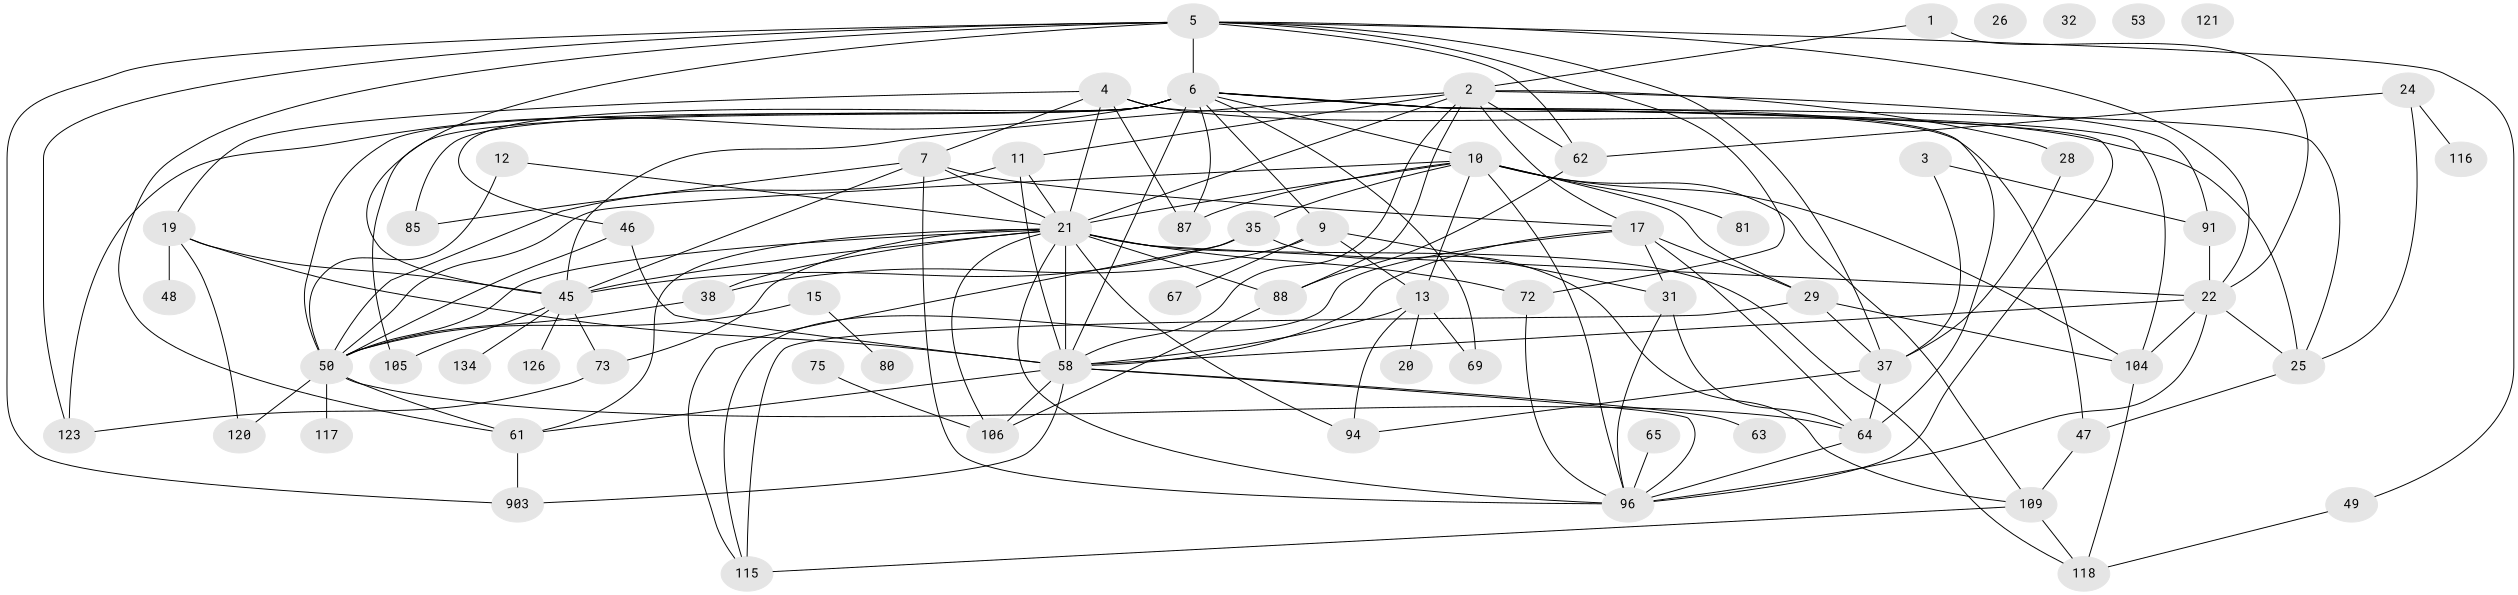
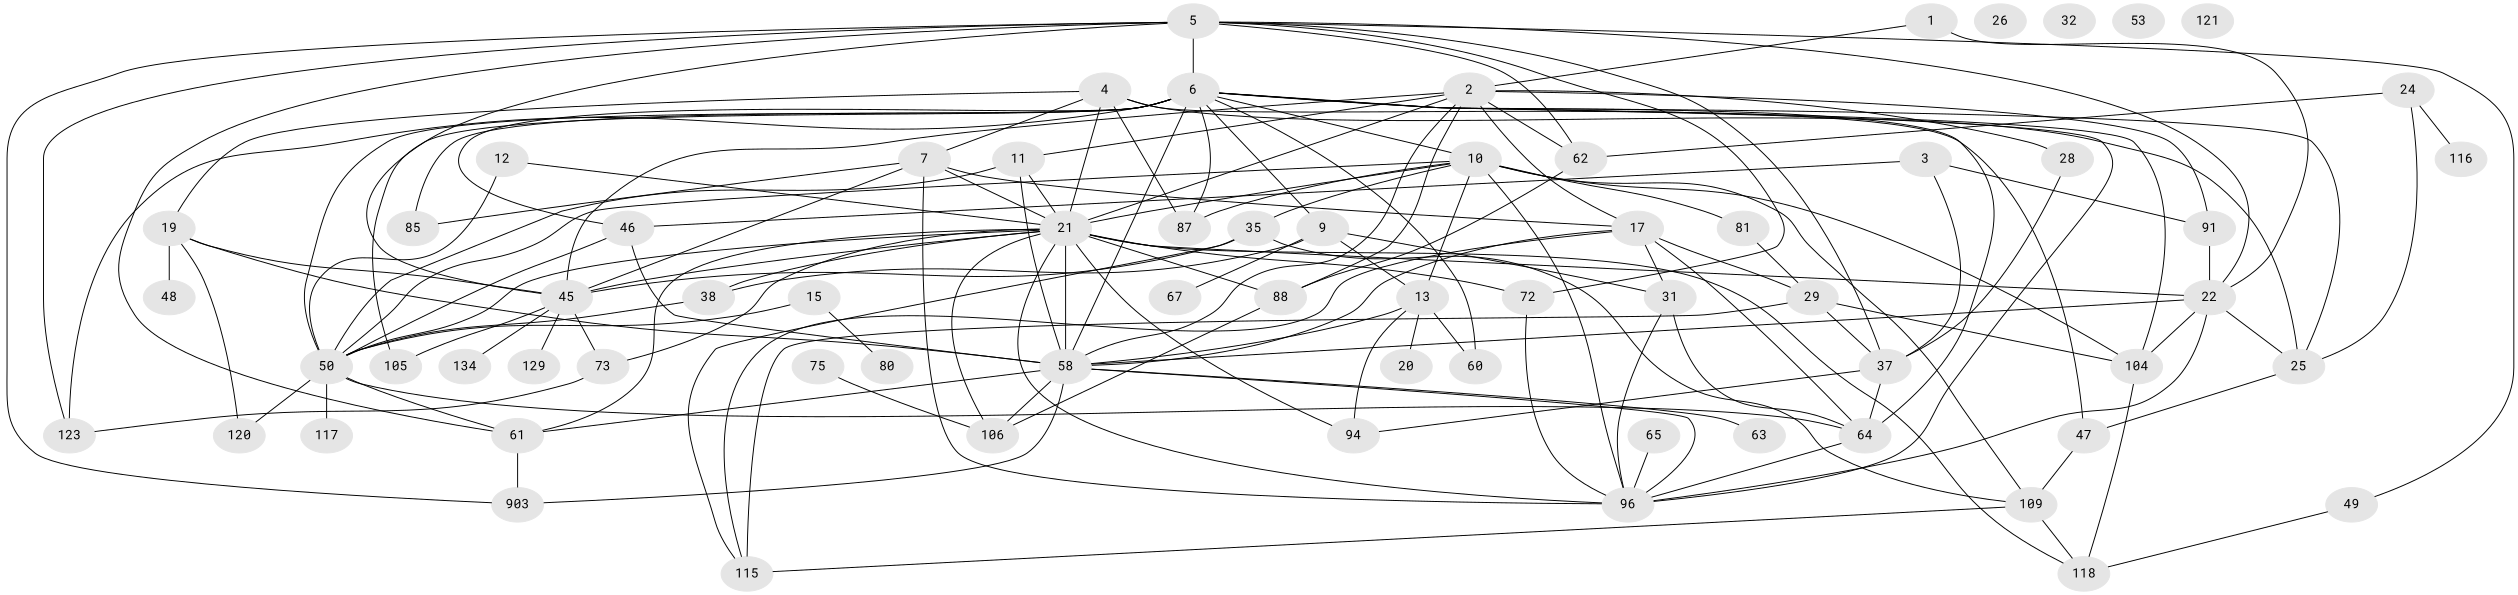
edge "3" -- "46": added
edge "10" -- "29": now "81" -- "29"
node "126": label "126" -> "129"
node "69": label "69" -> "60"
